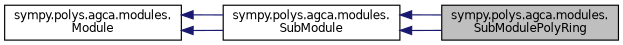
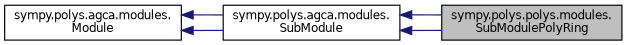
node "sympy.polys.agca.modules. SubModulePolyRing": label "sympy.polys.agca.modules. SubModulePolyRing" -> "sympy.polys.polys.modules. SubModulePolyRing"
